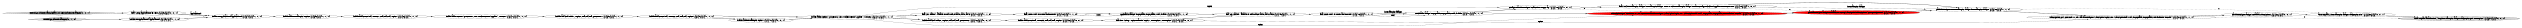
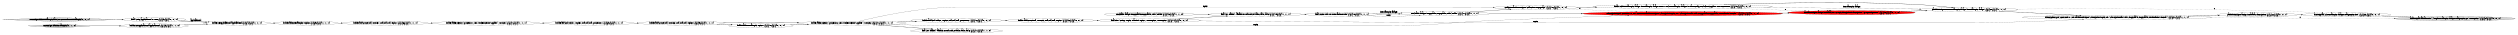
node "final UUID uuid1 = UUID.randomUUID()@@@12@@@['1', '1', '0']": removed
